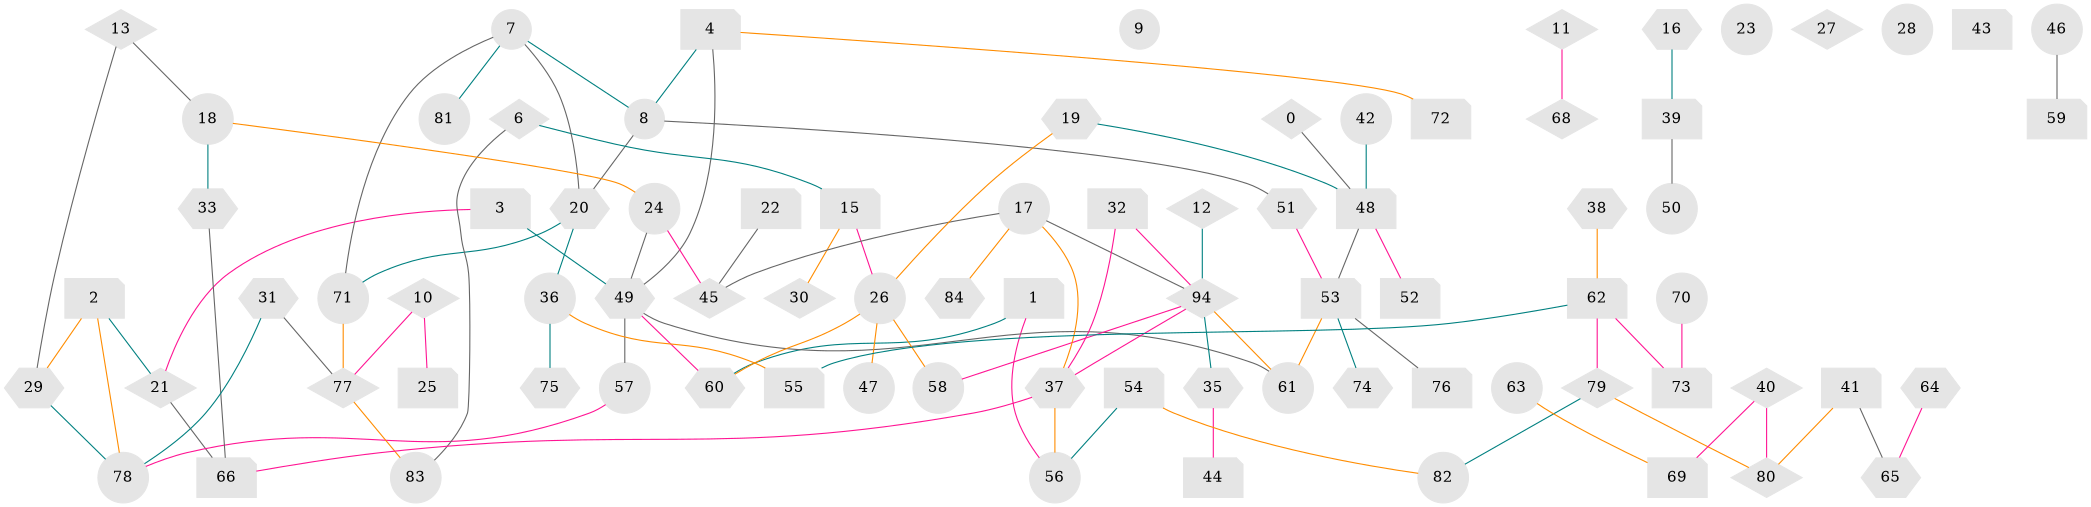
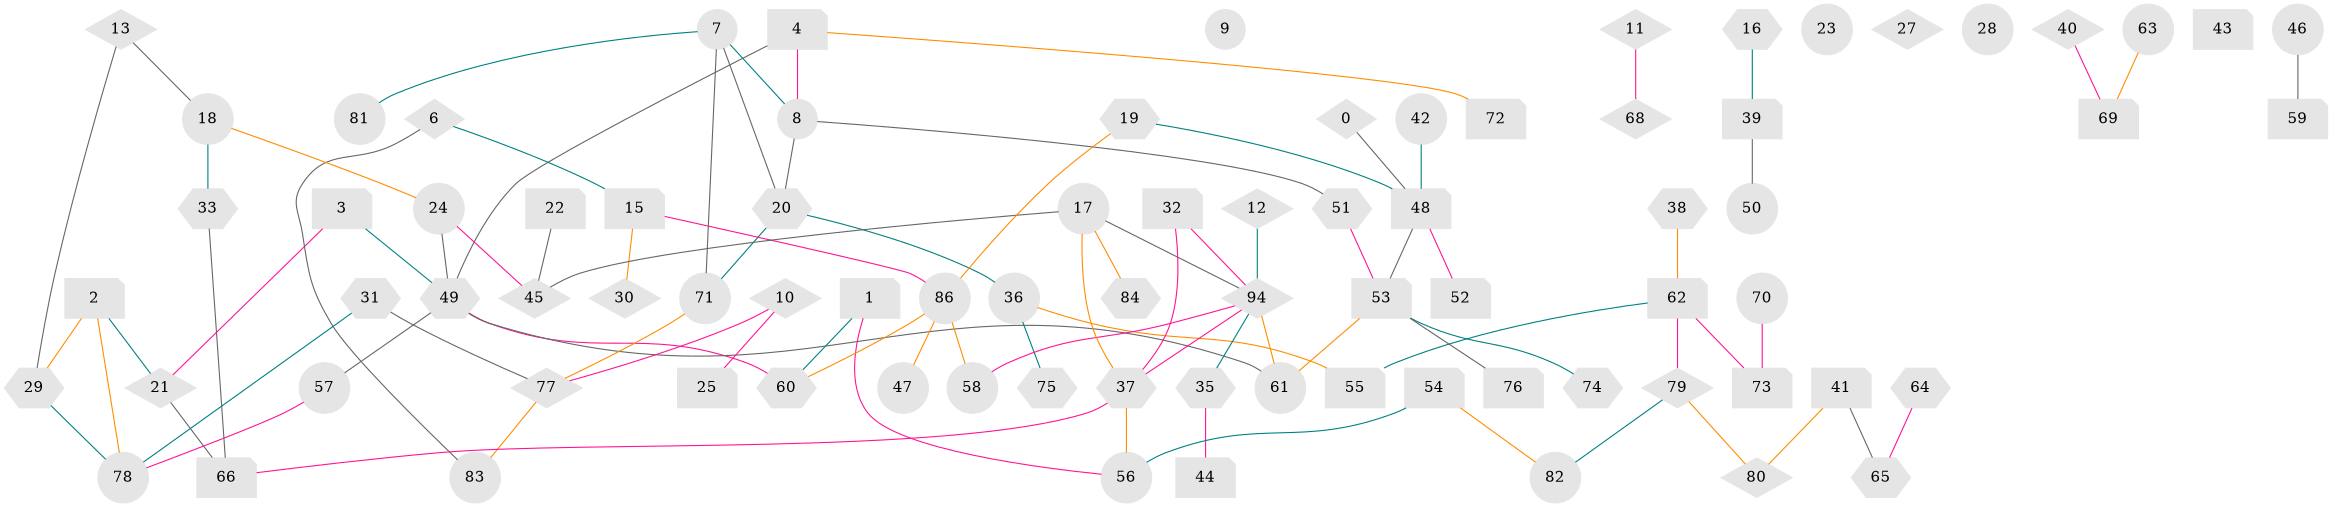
edge "4" -- "8": color teal -> deeppink
node "26": label "26" -> "86"
edge "40" -- "80": removed
